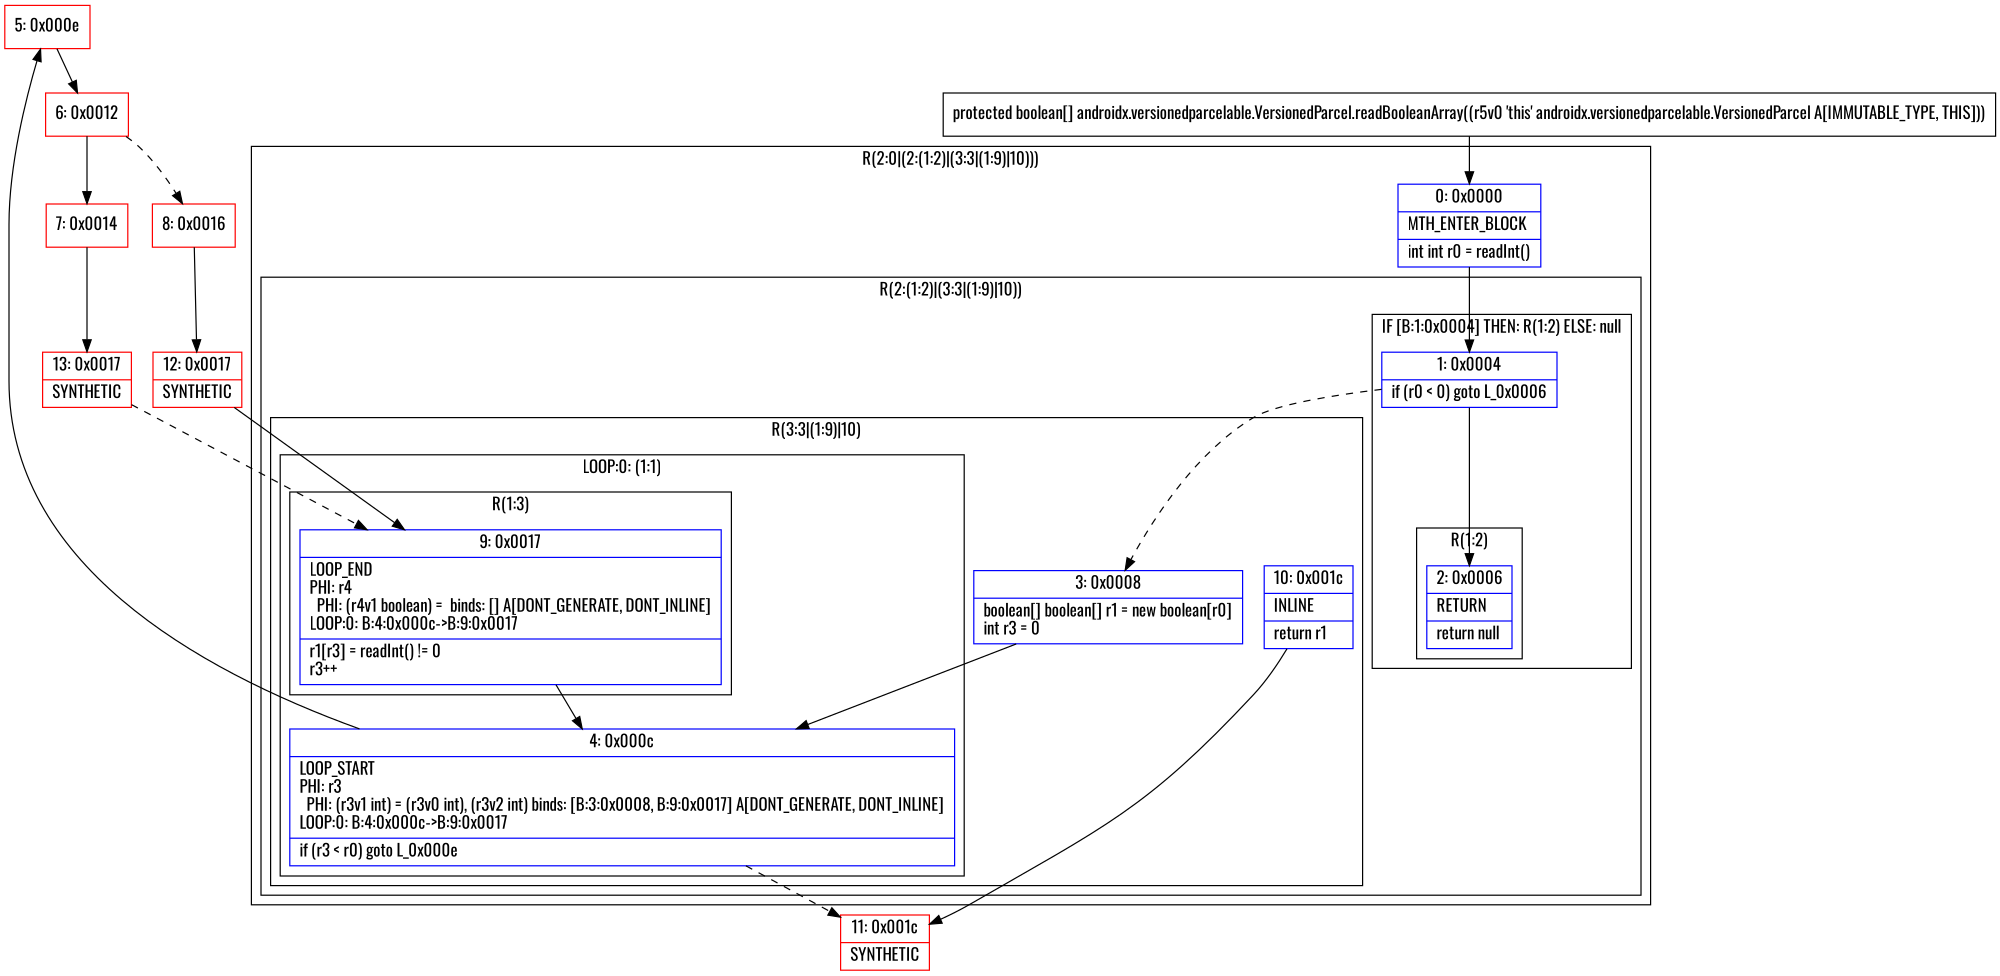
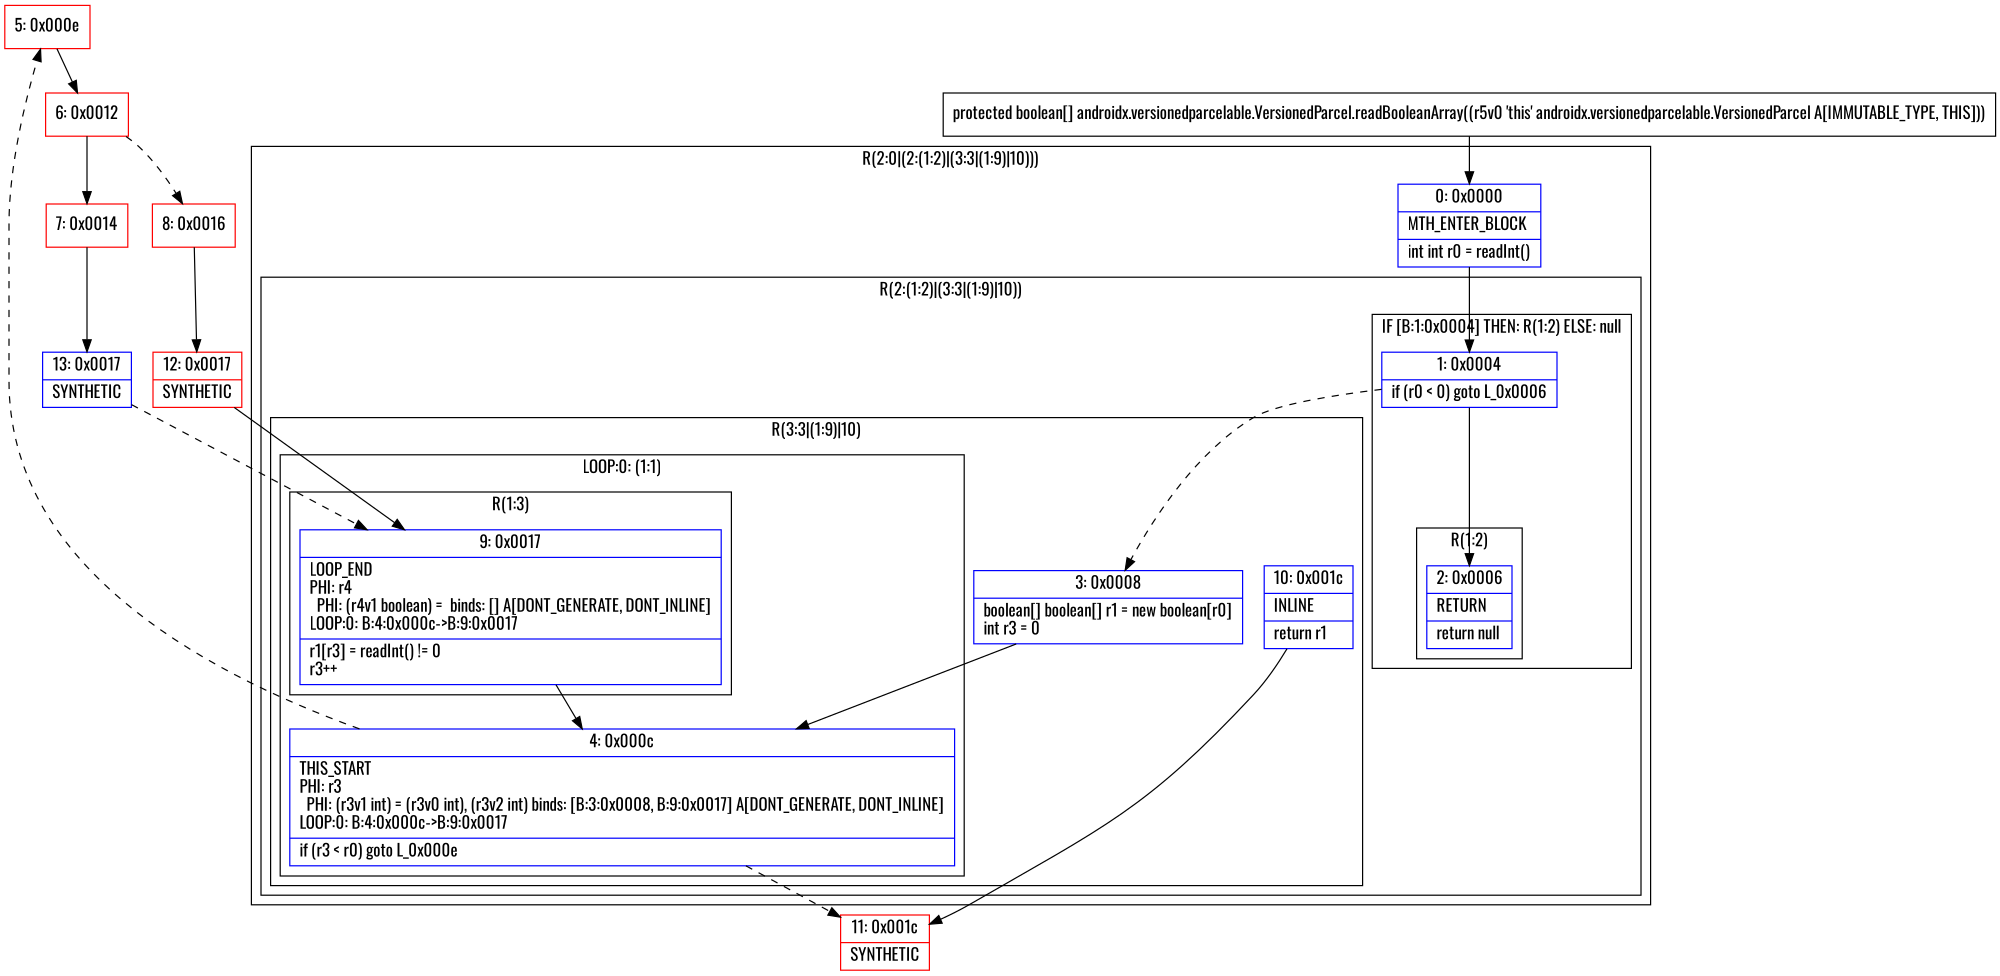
node "13: 0x0017": color red -> blue
edge "4: 0x000c" -> "5: 0x000e": style solid -> dashed
node "4: 0x000c": text "LOOP_START" -> "THIS_START"
